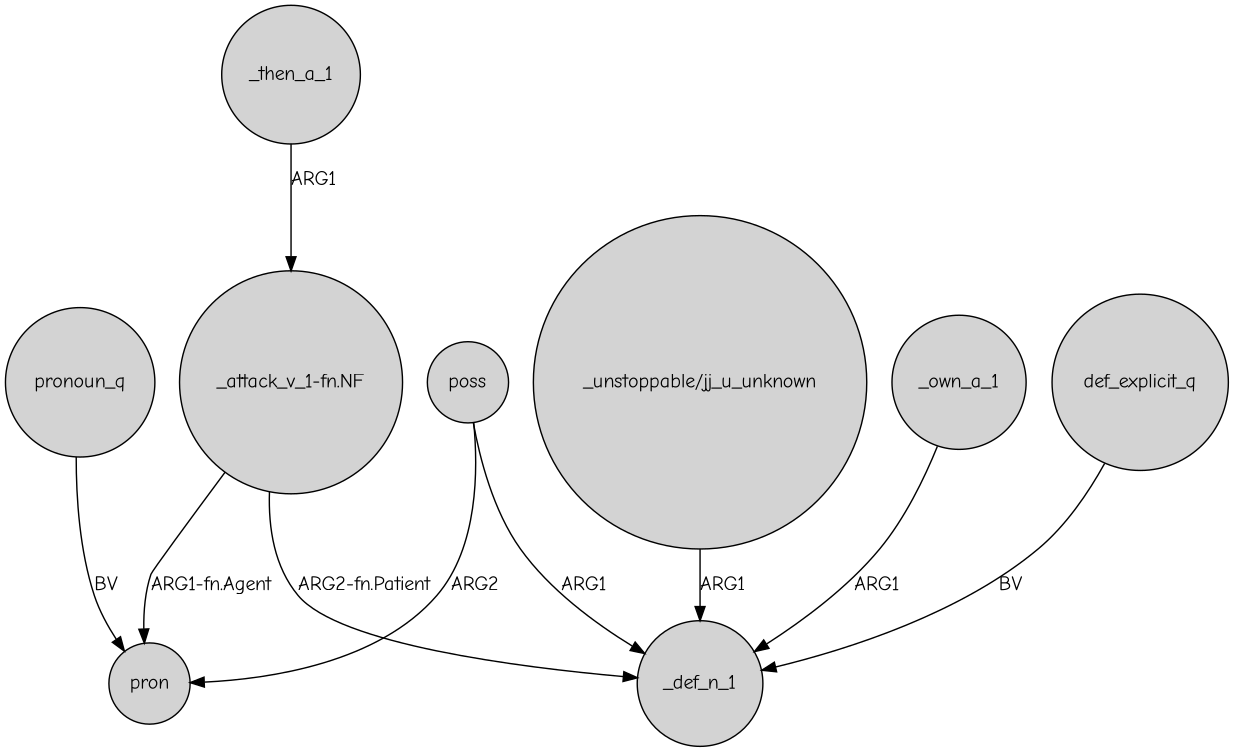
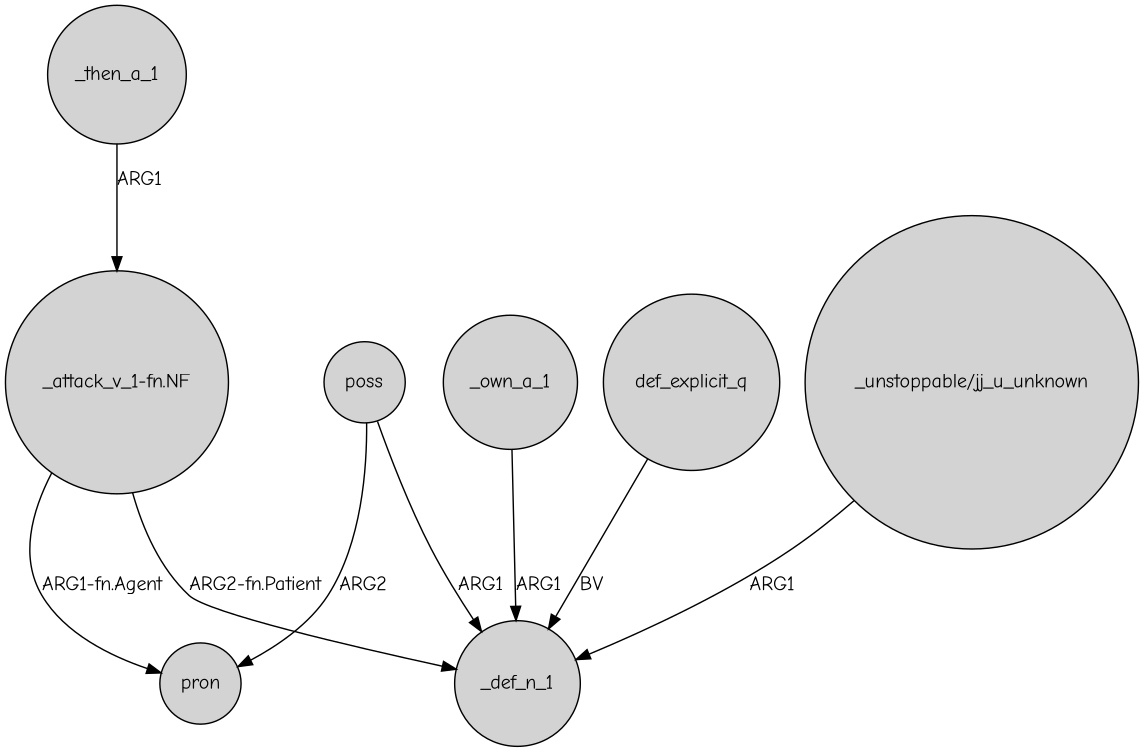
node "pronoun_q": removed
